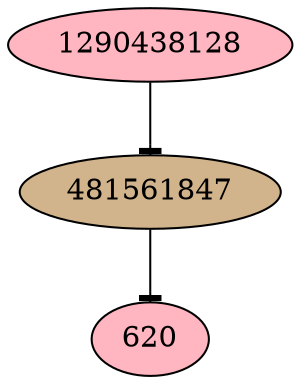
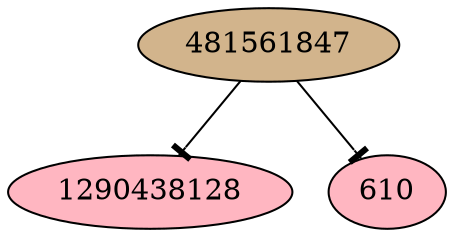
edge "1290438128" -> "481561847": reversed
node "620": label "620" -> "610"
